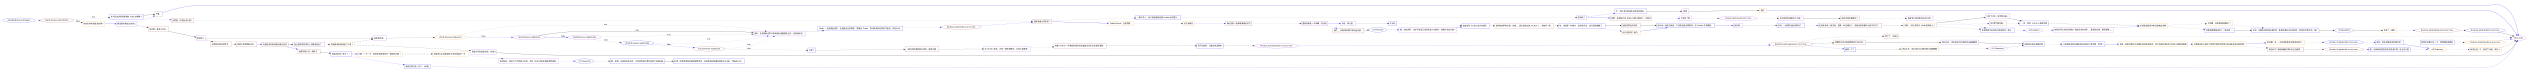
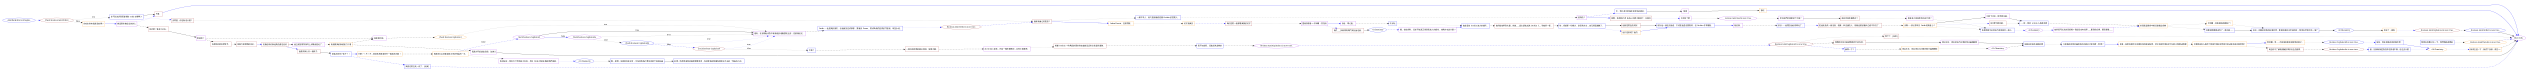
edge "Check boolean Cephalon1" -> "Check boolean Cephalon2": now "我是很久以前被創造出來的悖論的一半。" -> "Check boolean Cephalon2"
